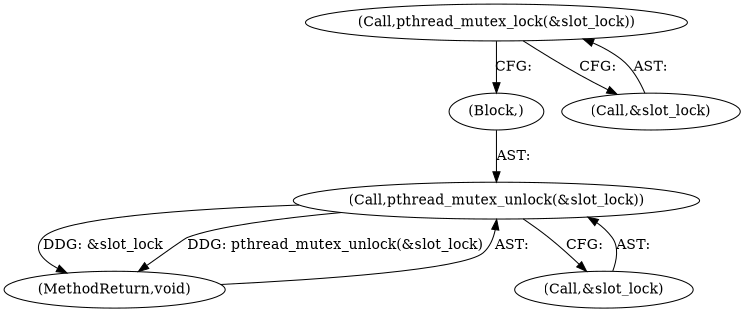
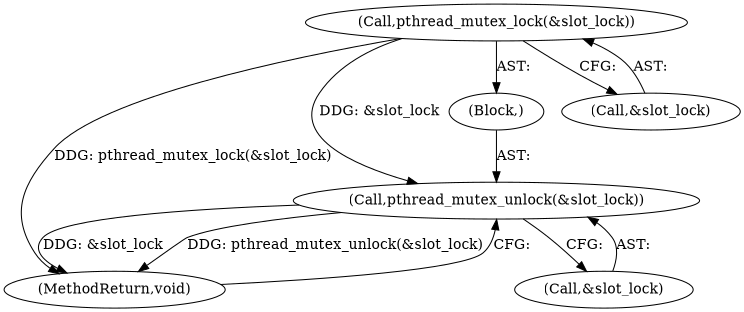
edge "(Call,pthread_mutex_lock(&slot_lock))" -> "(Block,)": label "CFG: " -> "AST: "
edge "(Call,pthread_mutex_lock(&slot_lock))" -> "(MethodReturn,void)": added, label "DDG: pthread_mutex_lock(&slot_lock)"
edge "(Call,pthread_mutex_lock(&slot_lock))" -> "(Call,pthread_mutex_unlock(&slot_lock))": added, label "DDG: &slot_lock"
edge "(MethodReturn,void)" -> "(Call,pthread_mutex_unlock(&slot_lock))": label "AST: " -> "CFG: "
